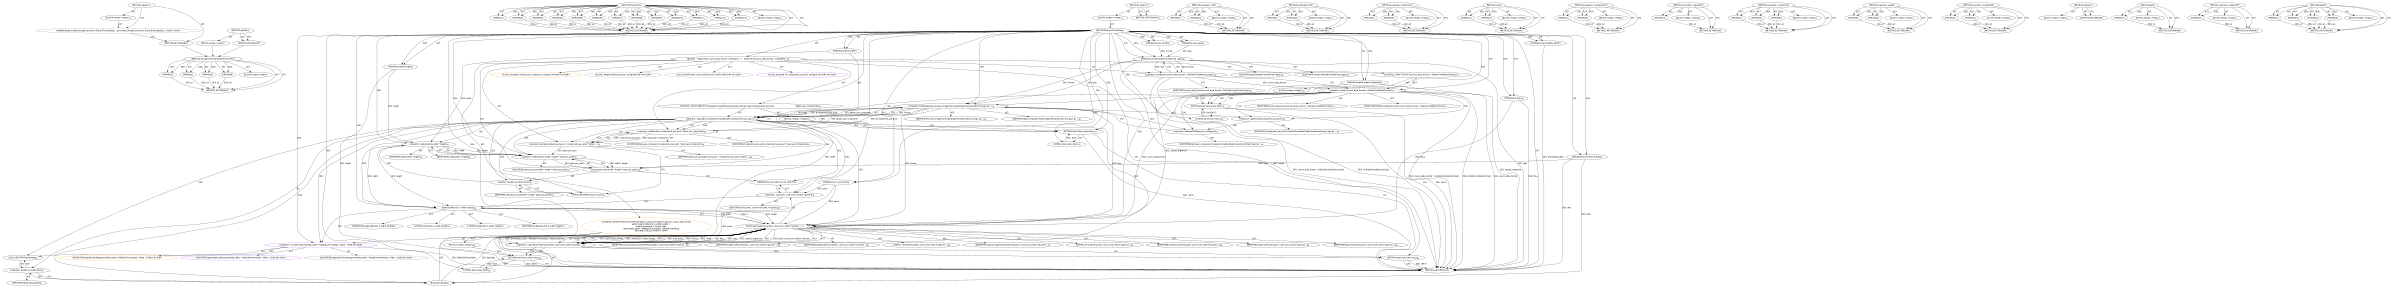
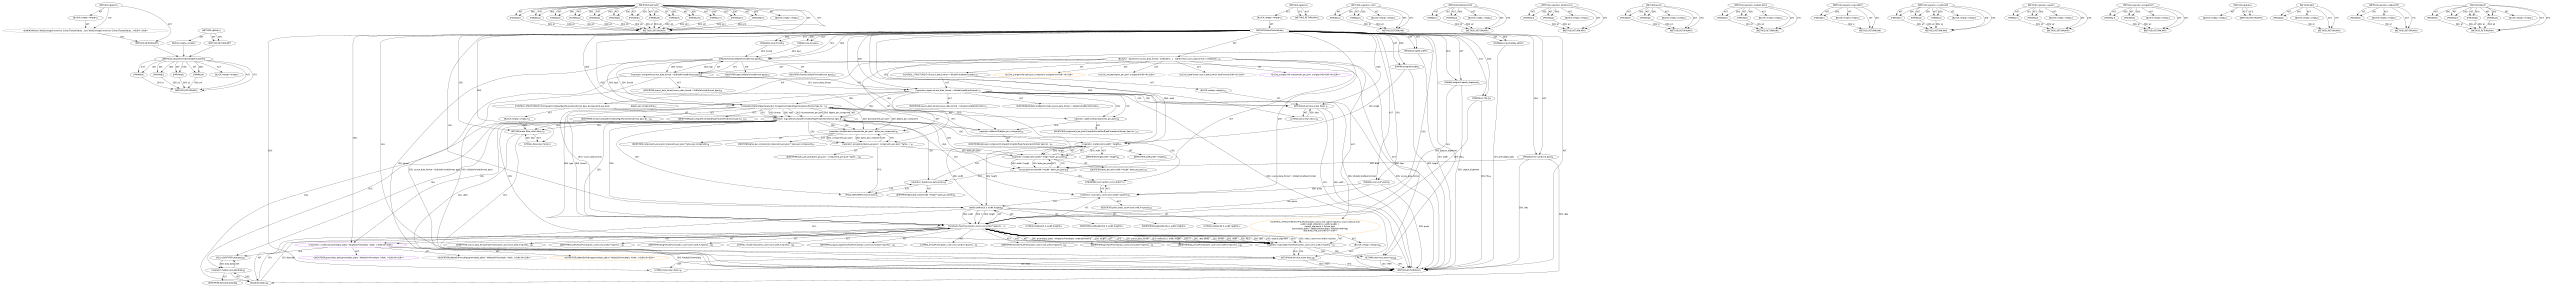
edge "(METHOD,ExtractTextureData)" -> "(RETURN,return true;,return true;)": added, label "DDG:"
edge "(FIELD_IDENTIFIER,data,data)" -> "(<operator>.fieldAccess,data.data)": label "CFG: " -> "DDG: data.data()"
